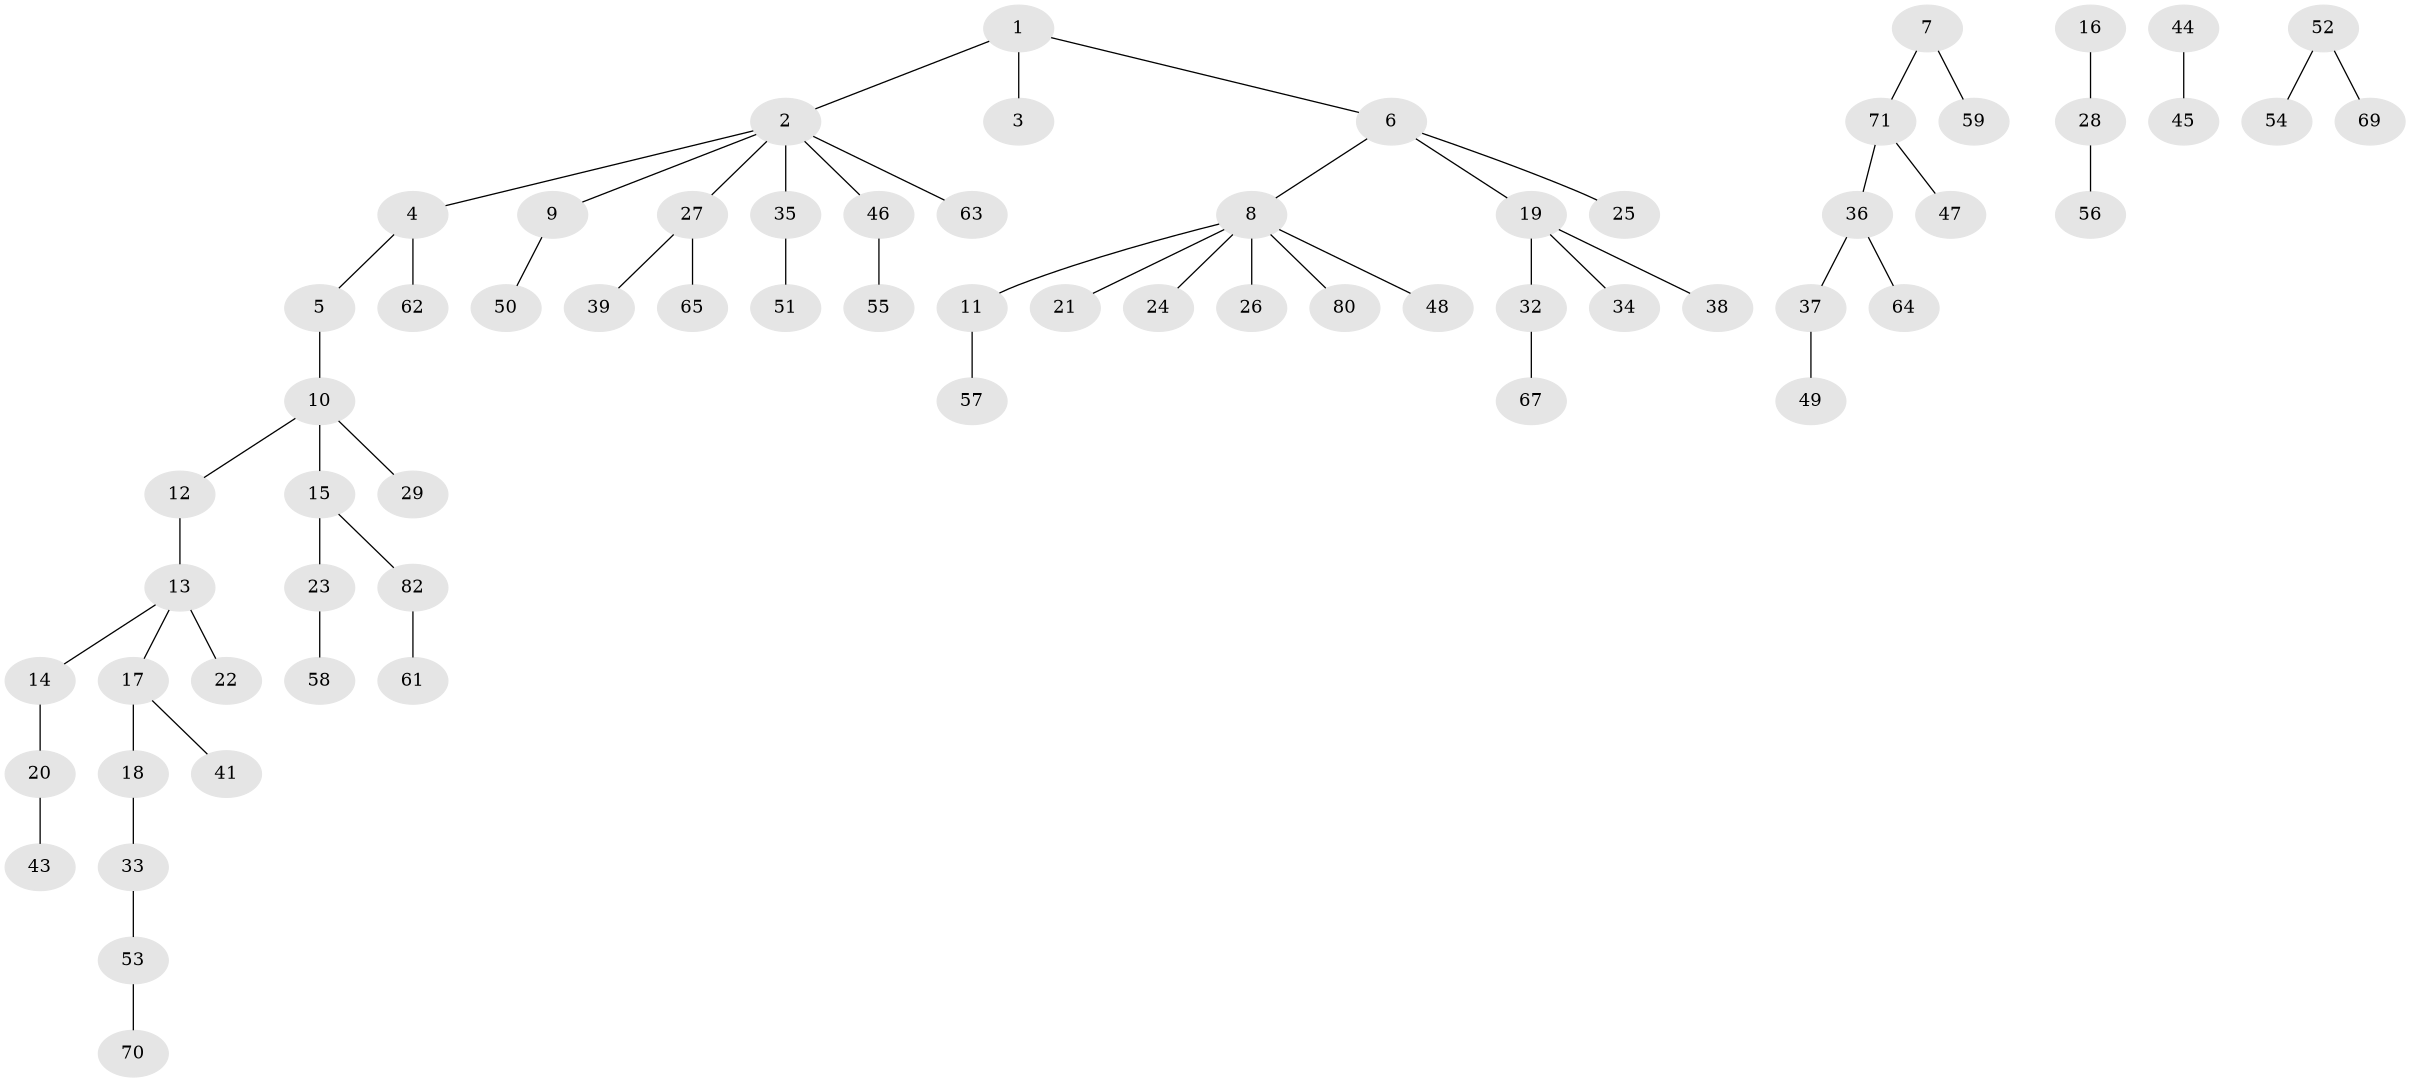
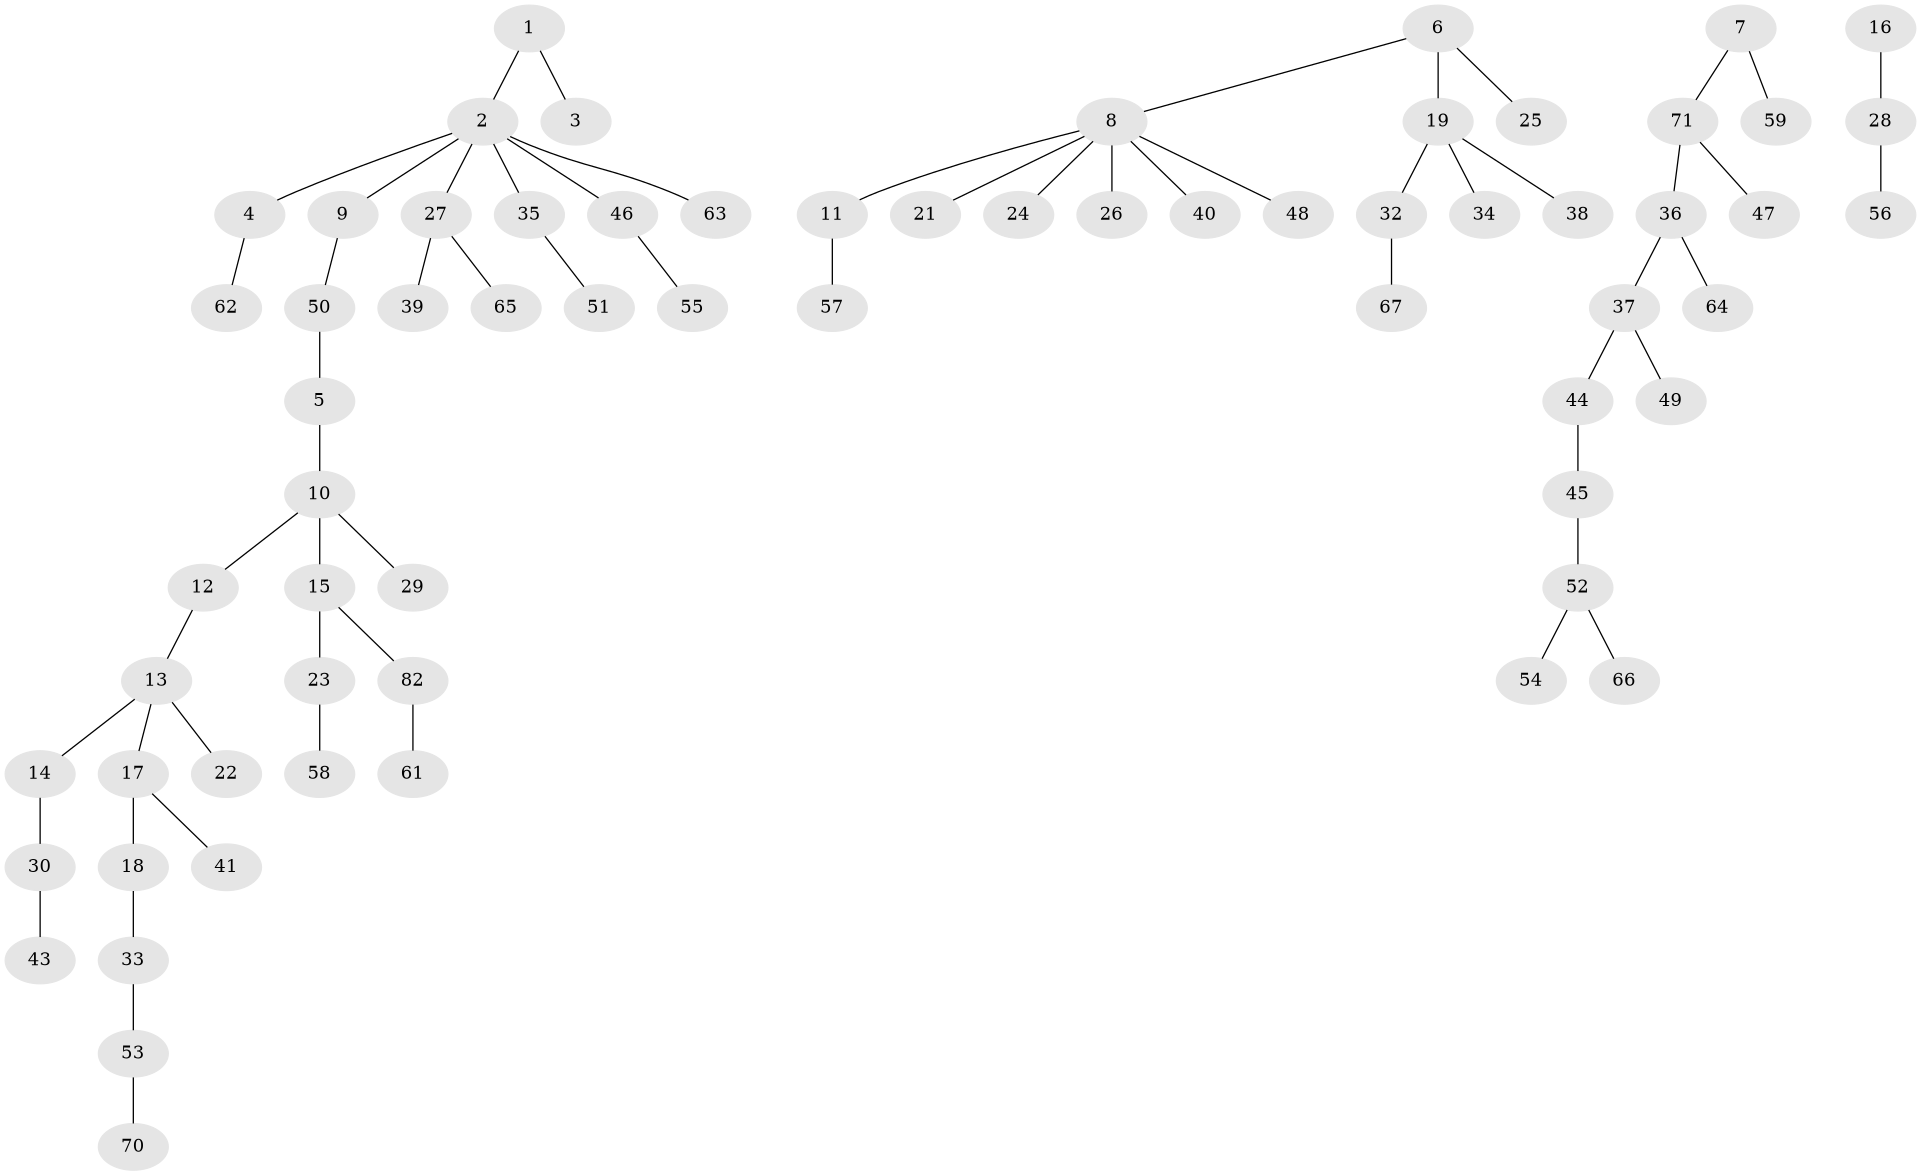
edge "1" -- "6": removed
node "69": label "69" -> "66"
edge "4" -- "5": now "50" -- "5"
node "80": label "80" -> "40"
edge "37" -- "44": added
edge "45" -- "52": added
node "20": label "20" -> "30"
